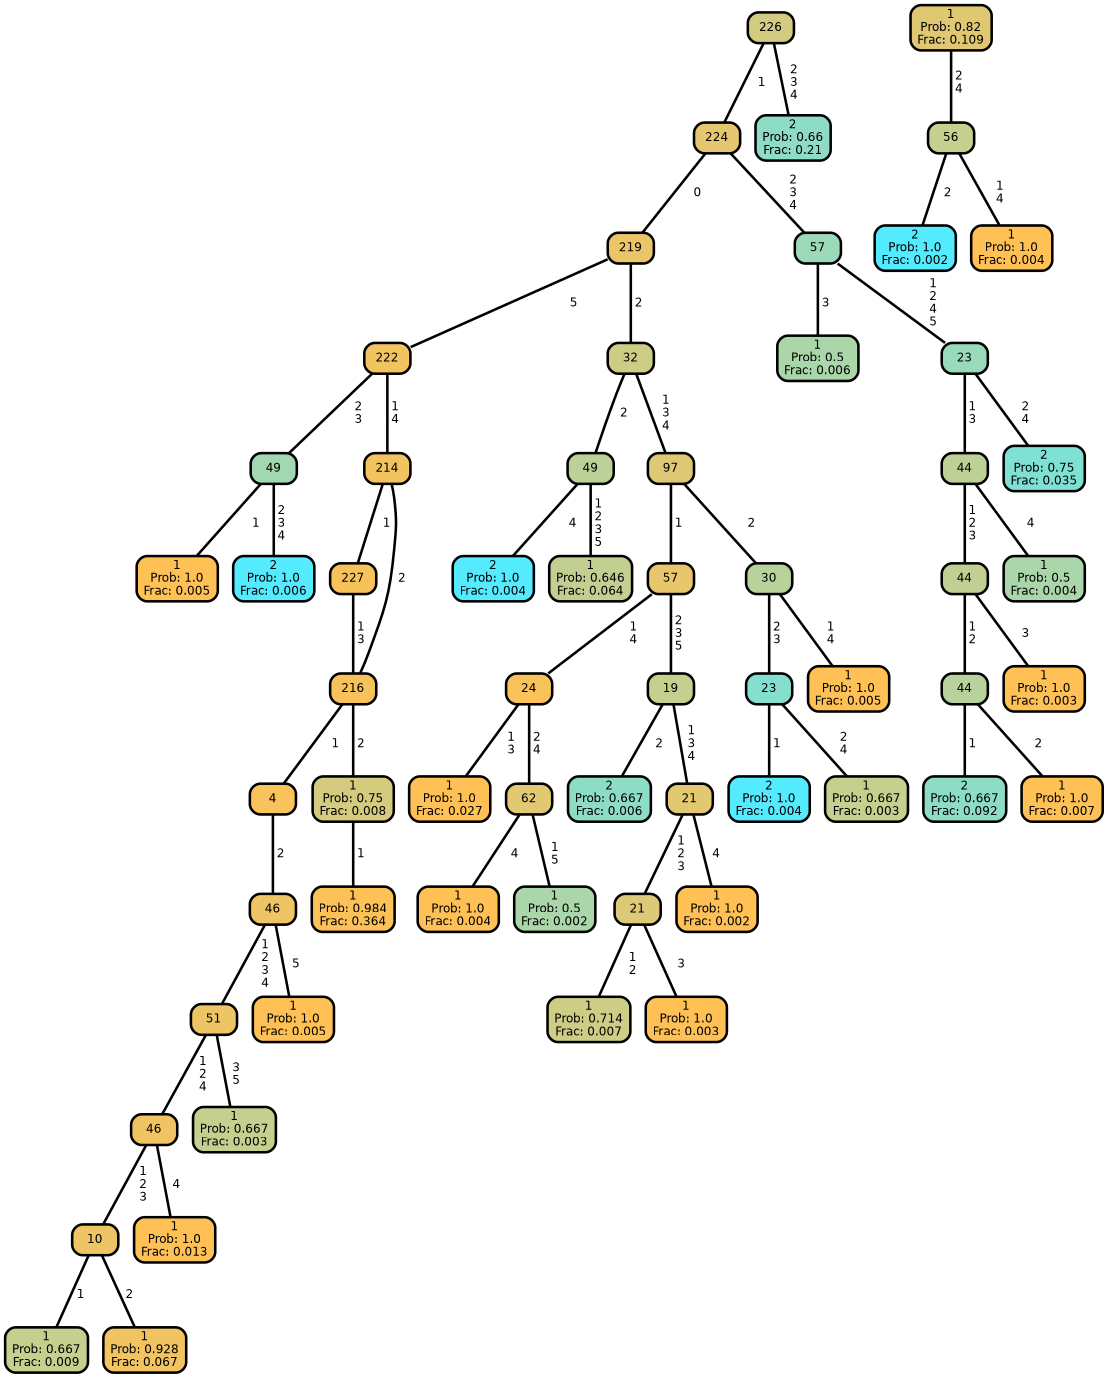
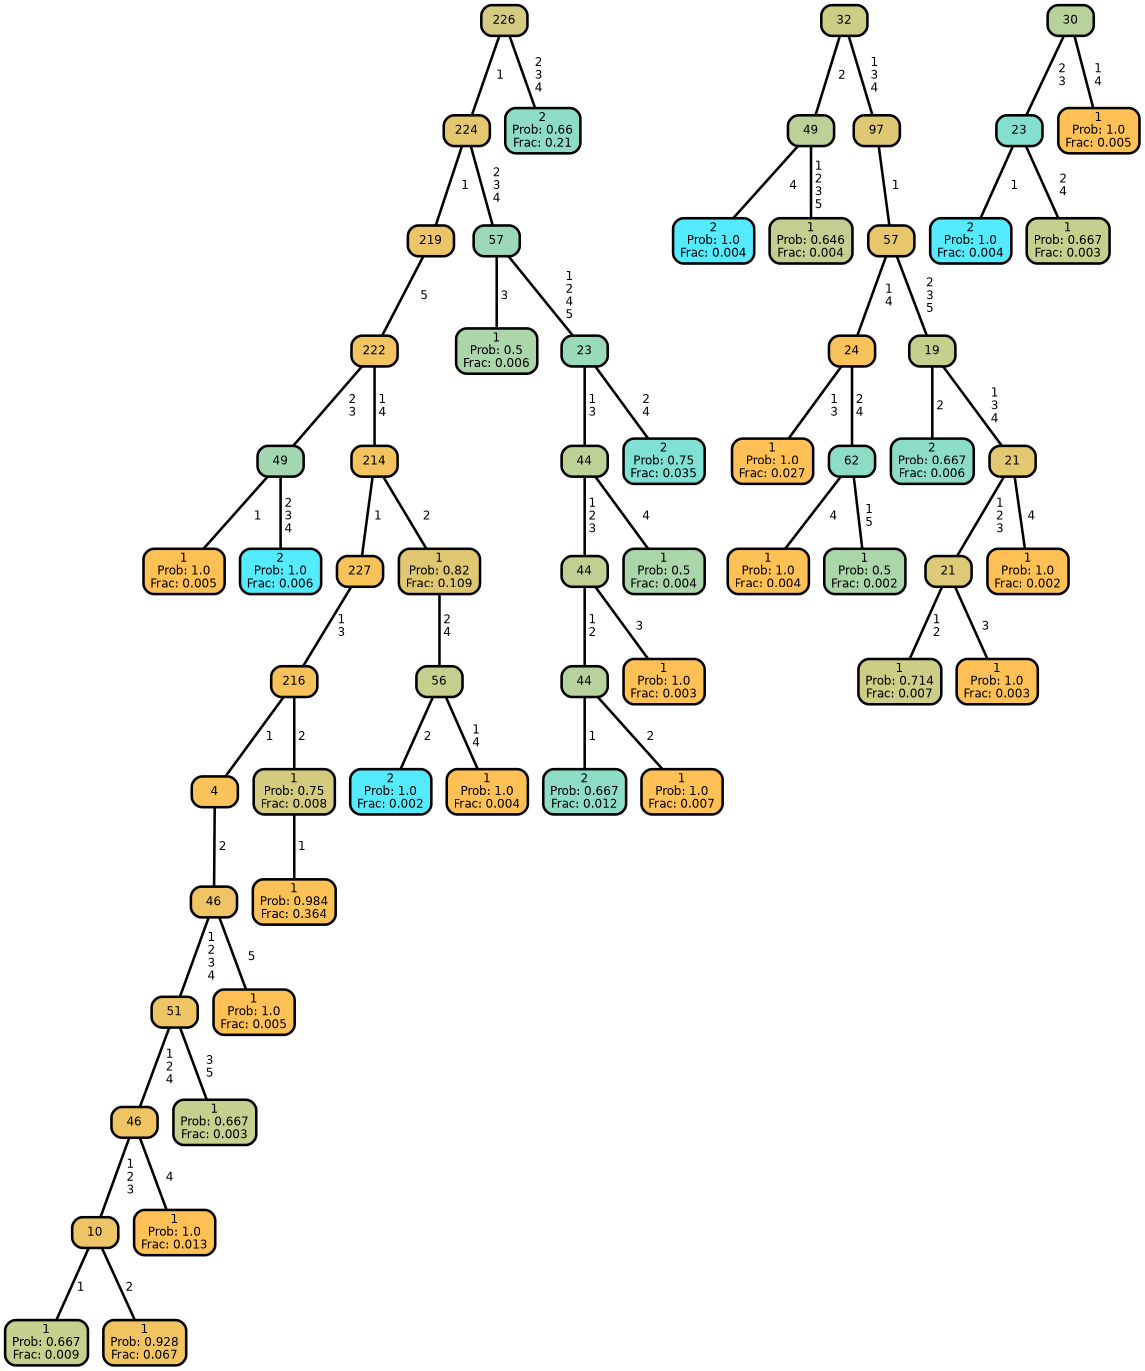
edge "224" -- "219": label " 0" -> " 1"
edge "219" -- "32": removed, label "2"
edge "97" -- "30": removed, label "2"
node "1 Prob: 0.646 Frac: 0.064": label "1 Prob: 0.646 Frac: 0.064" -> "1 Prob: 0.646 Frac: 0.004"
edge "214" -- "216": now "214" -- "1 Prob: 0.82 Frac: 0.109"
node "62": fillcolor #e2c871 -> #8dddc6
node "2 Prob: 0.667 Frac: 0.092": label "2 Prob: 0.667 Frac: 0.092" -> "2 Prob: 0.667 Frac: 0.012"
